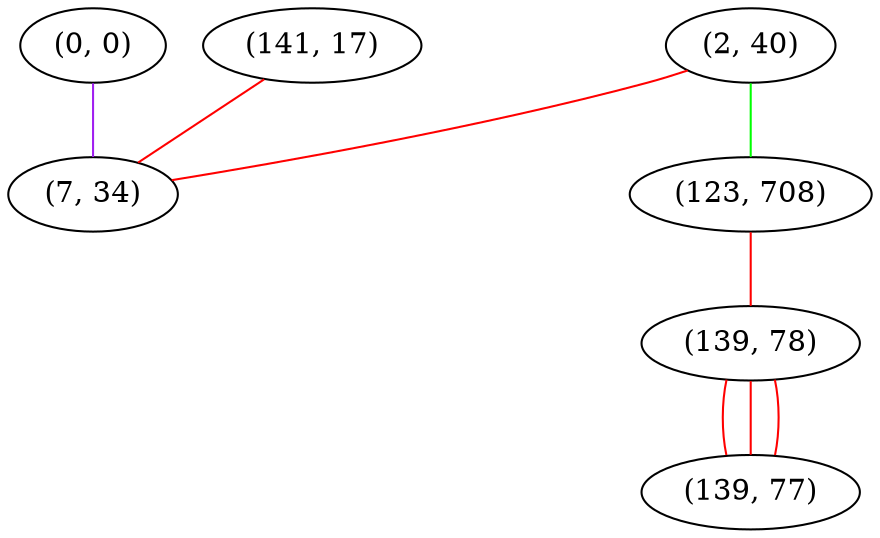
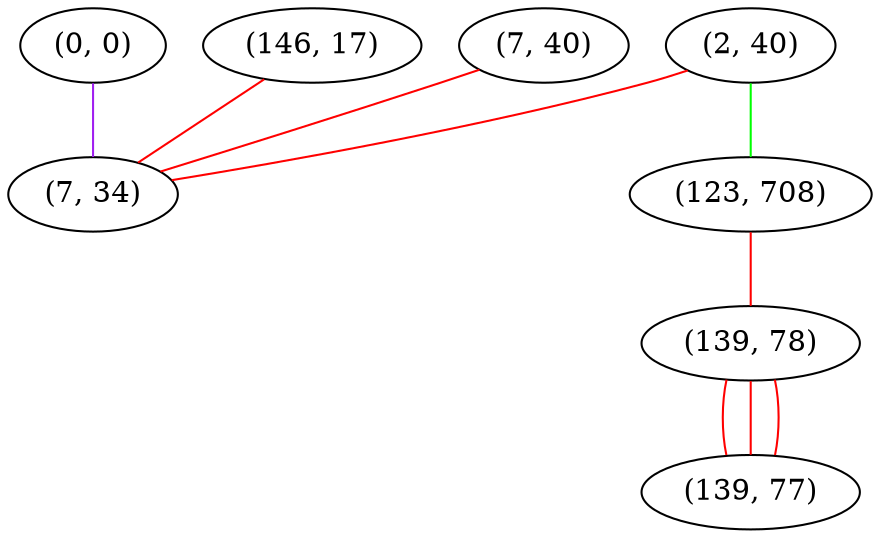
node "(141, 17)": label "(141, 17)" -> "(146, 17)"
node "(7, 40)": added
